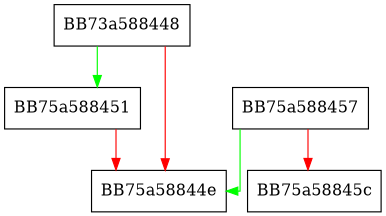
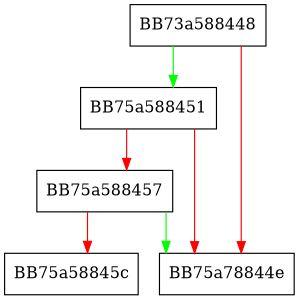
edge "BB75a588451" -> "BB75a588457": added
node "BB75a58844e": label "BB75a58844e" -> "BB75a78844e"
